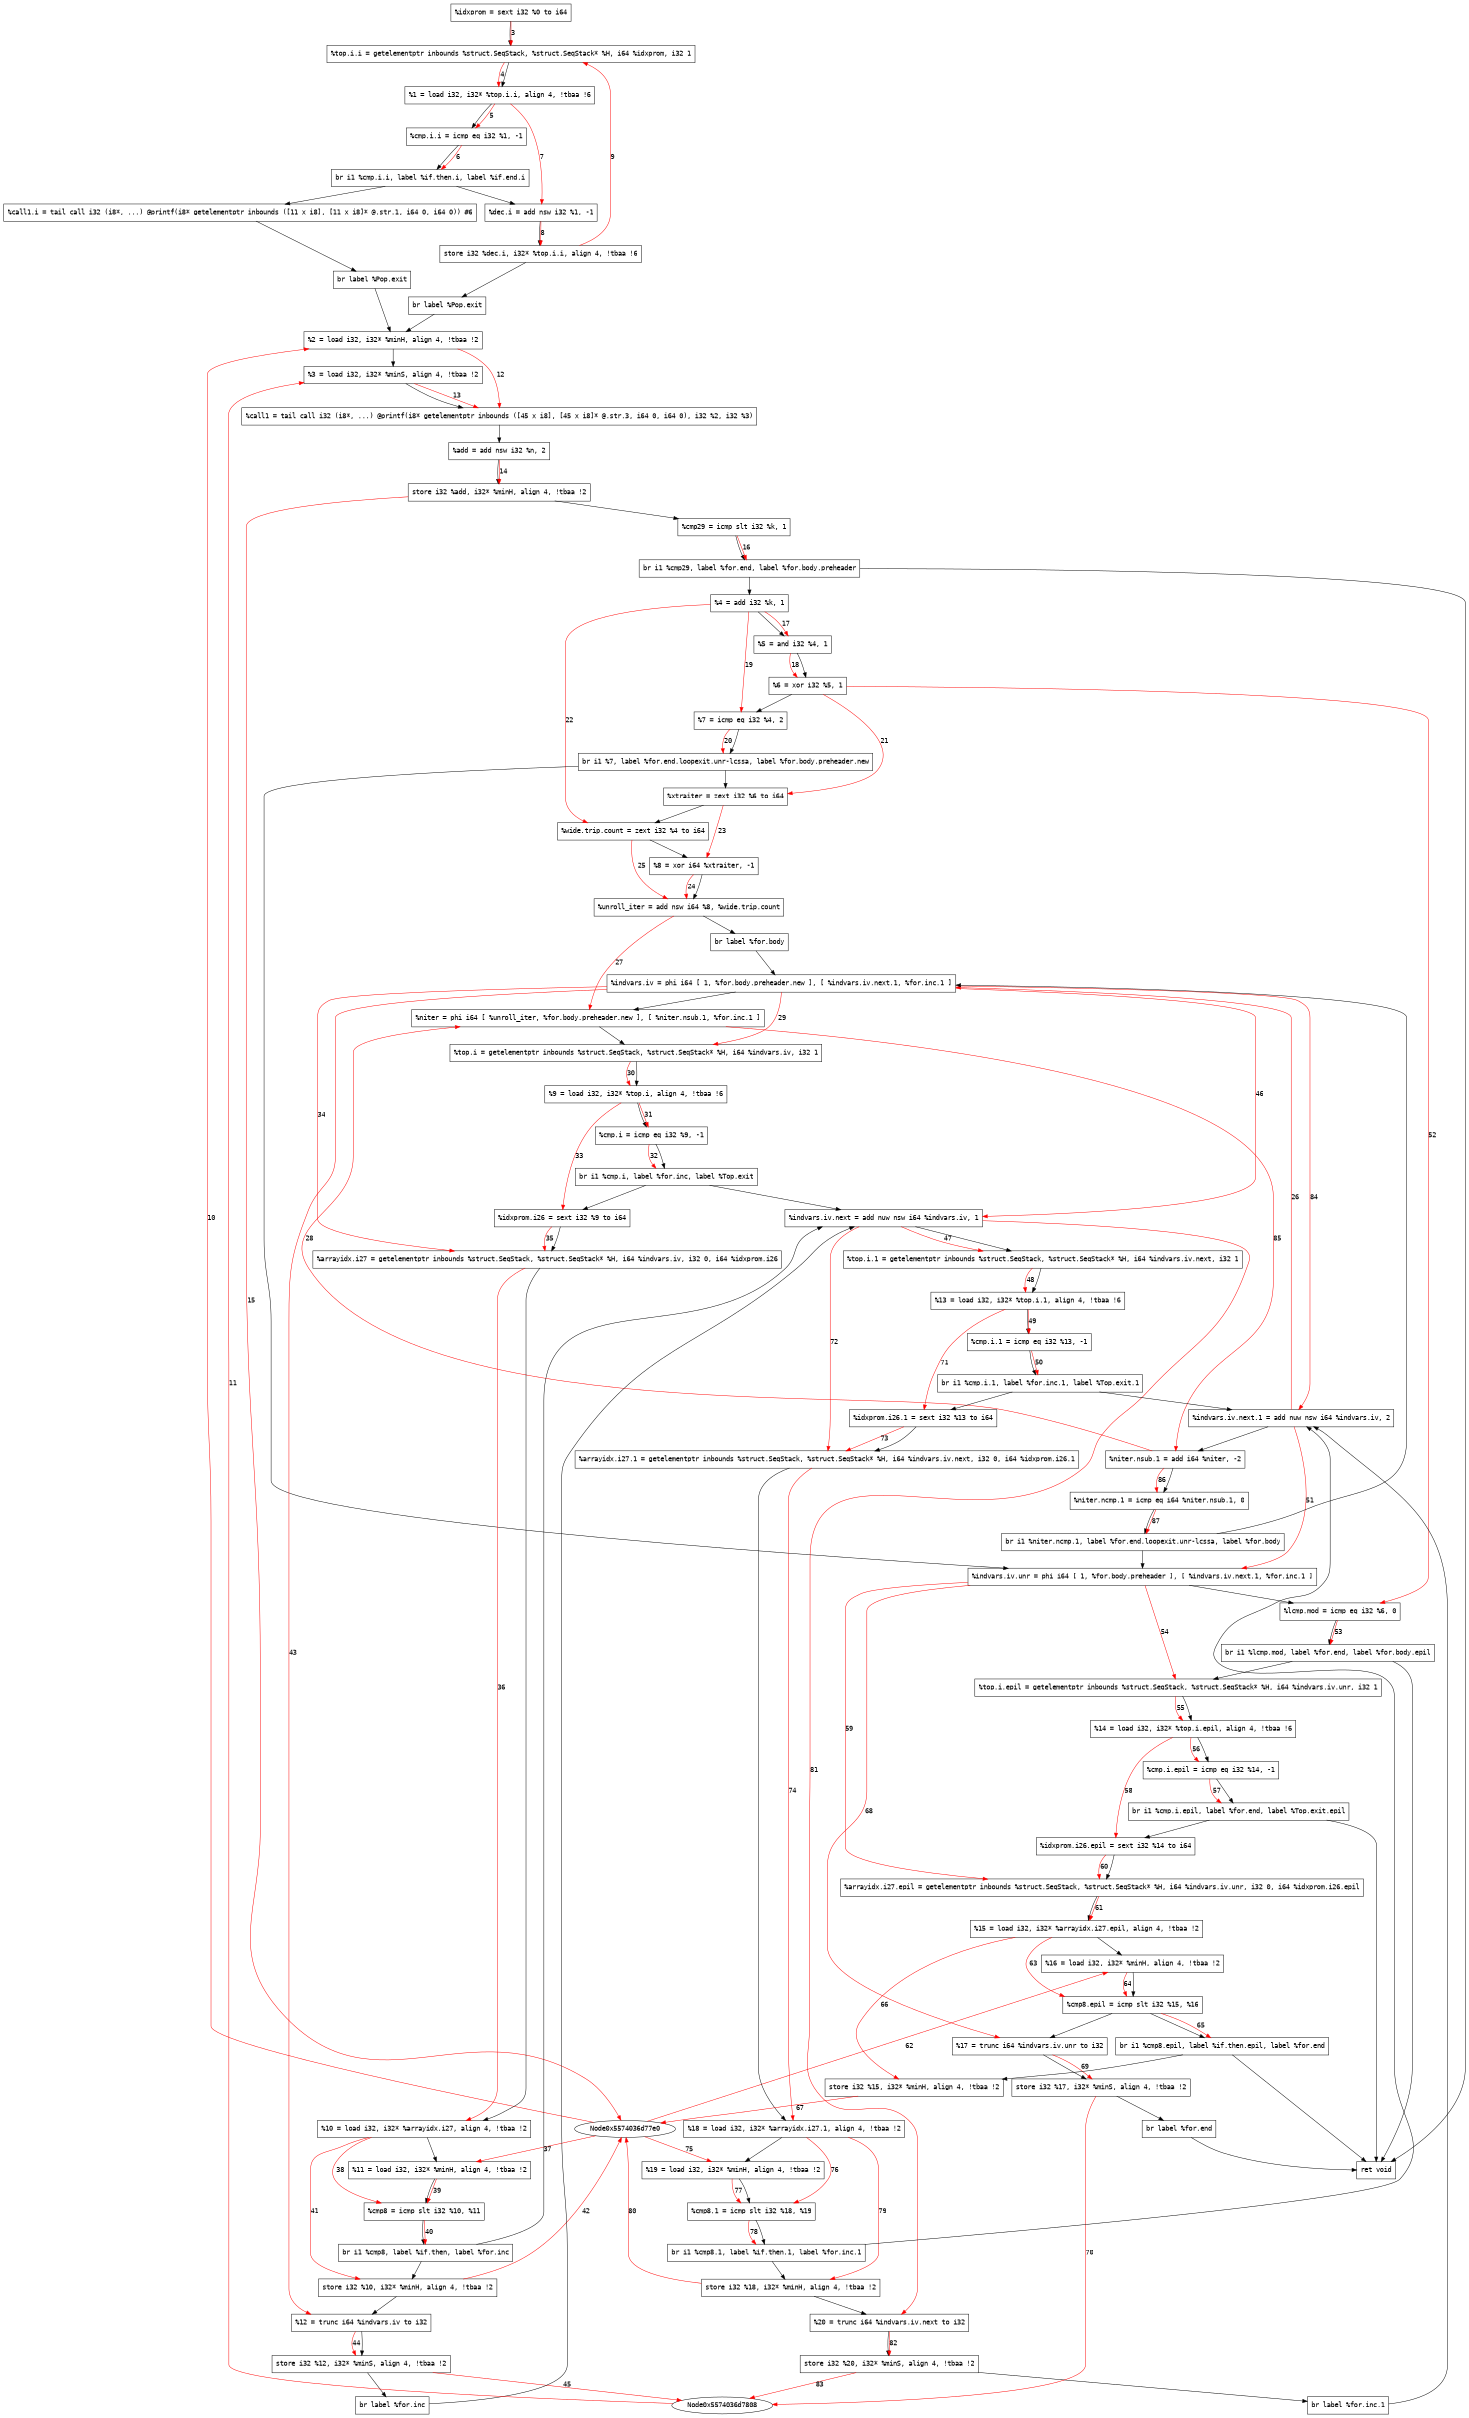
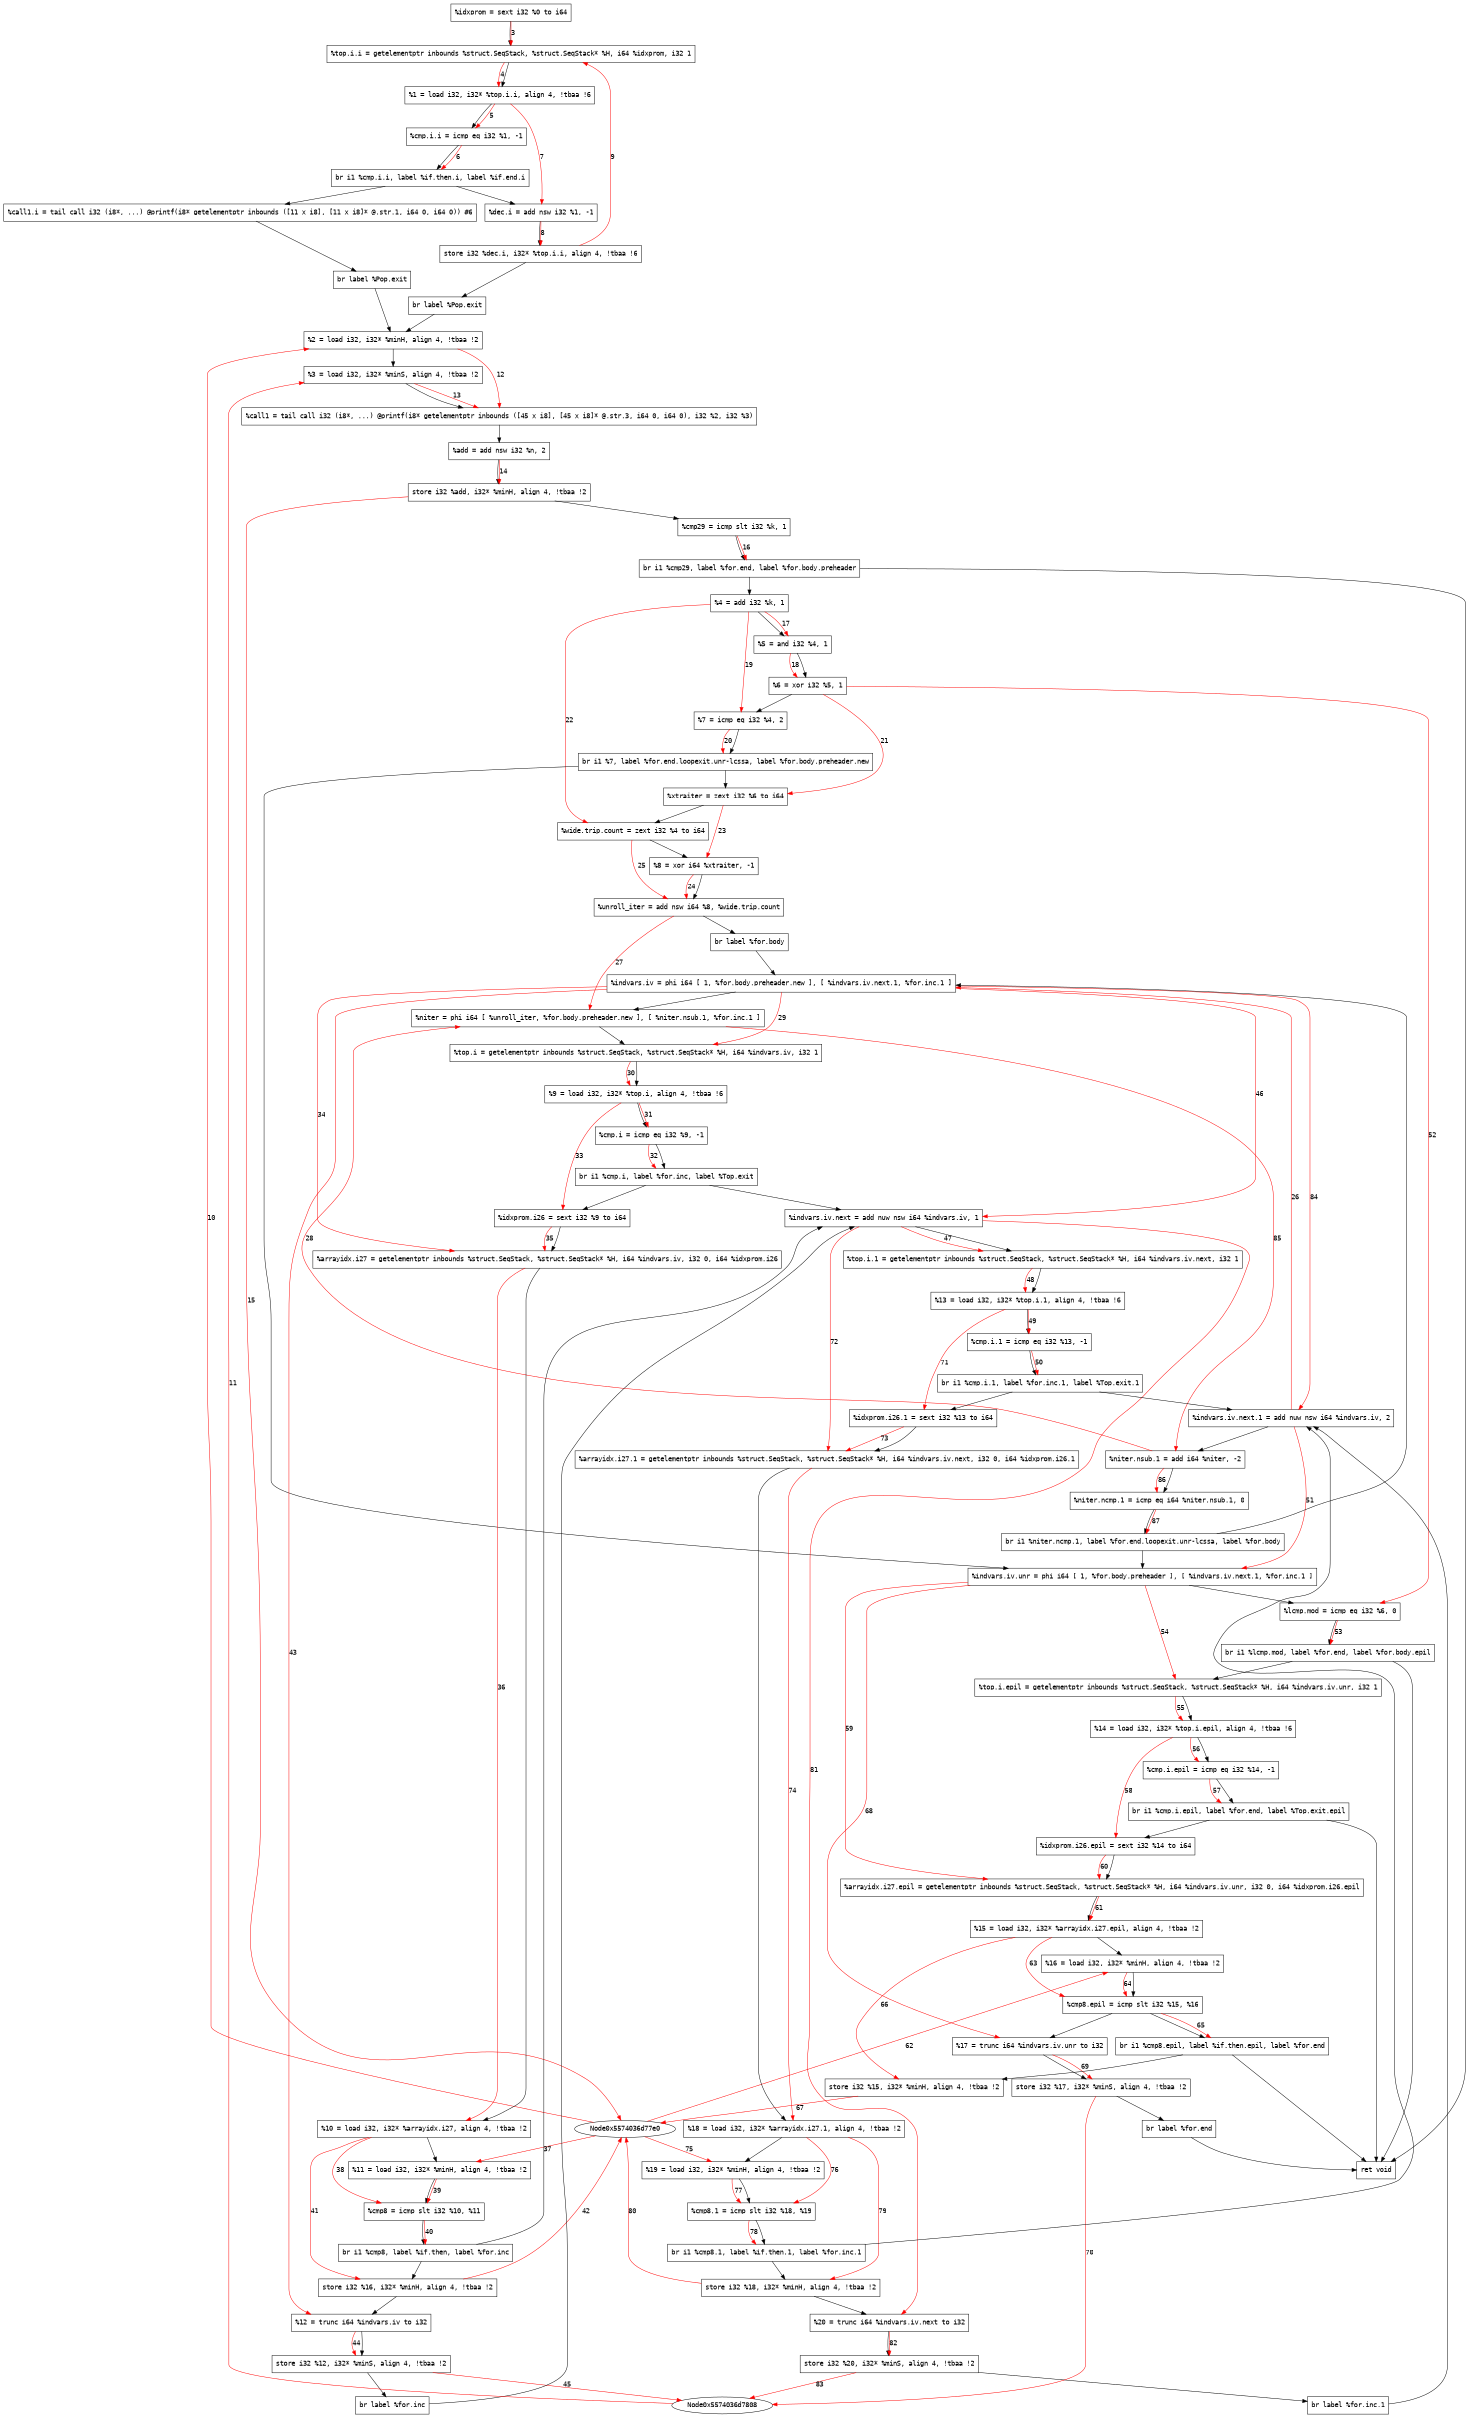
node "store i32 %10, i32* %minH, align 4, !tbaa !2": label "store i32 %10, i32* %minH, align 4, !tbaa !2" -> "store i32 %16, i32* %minH, align 4, !tbaa !2"
